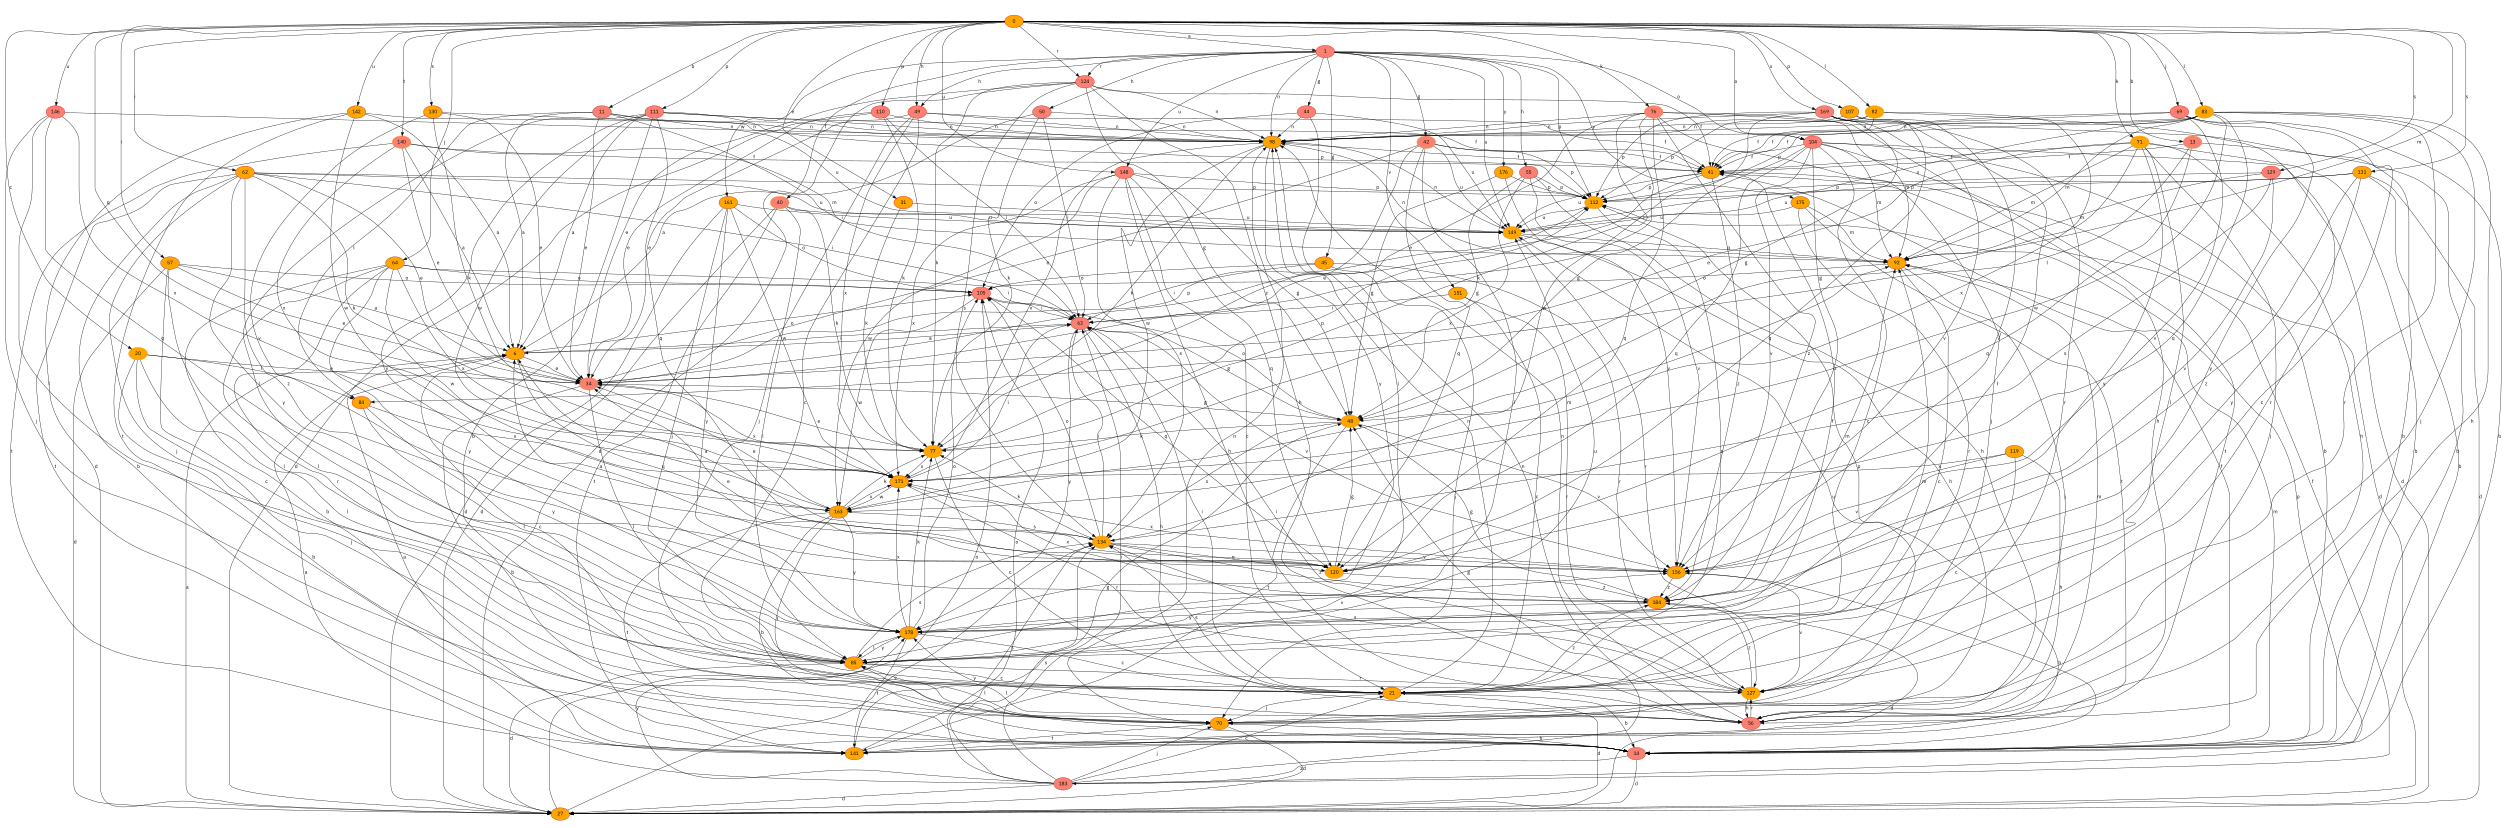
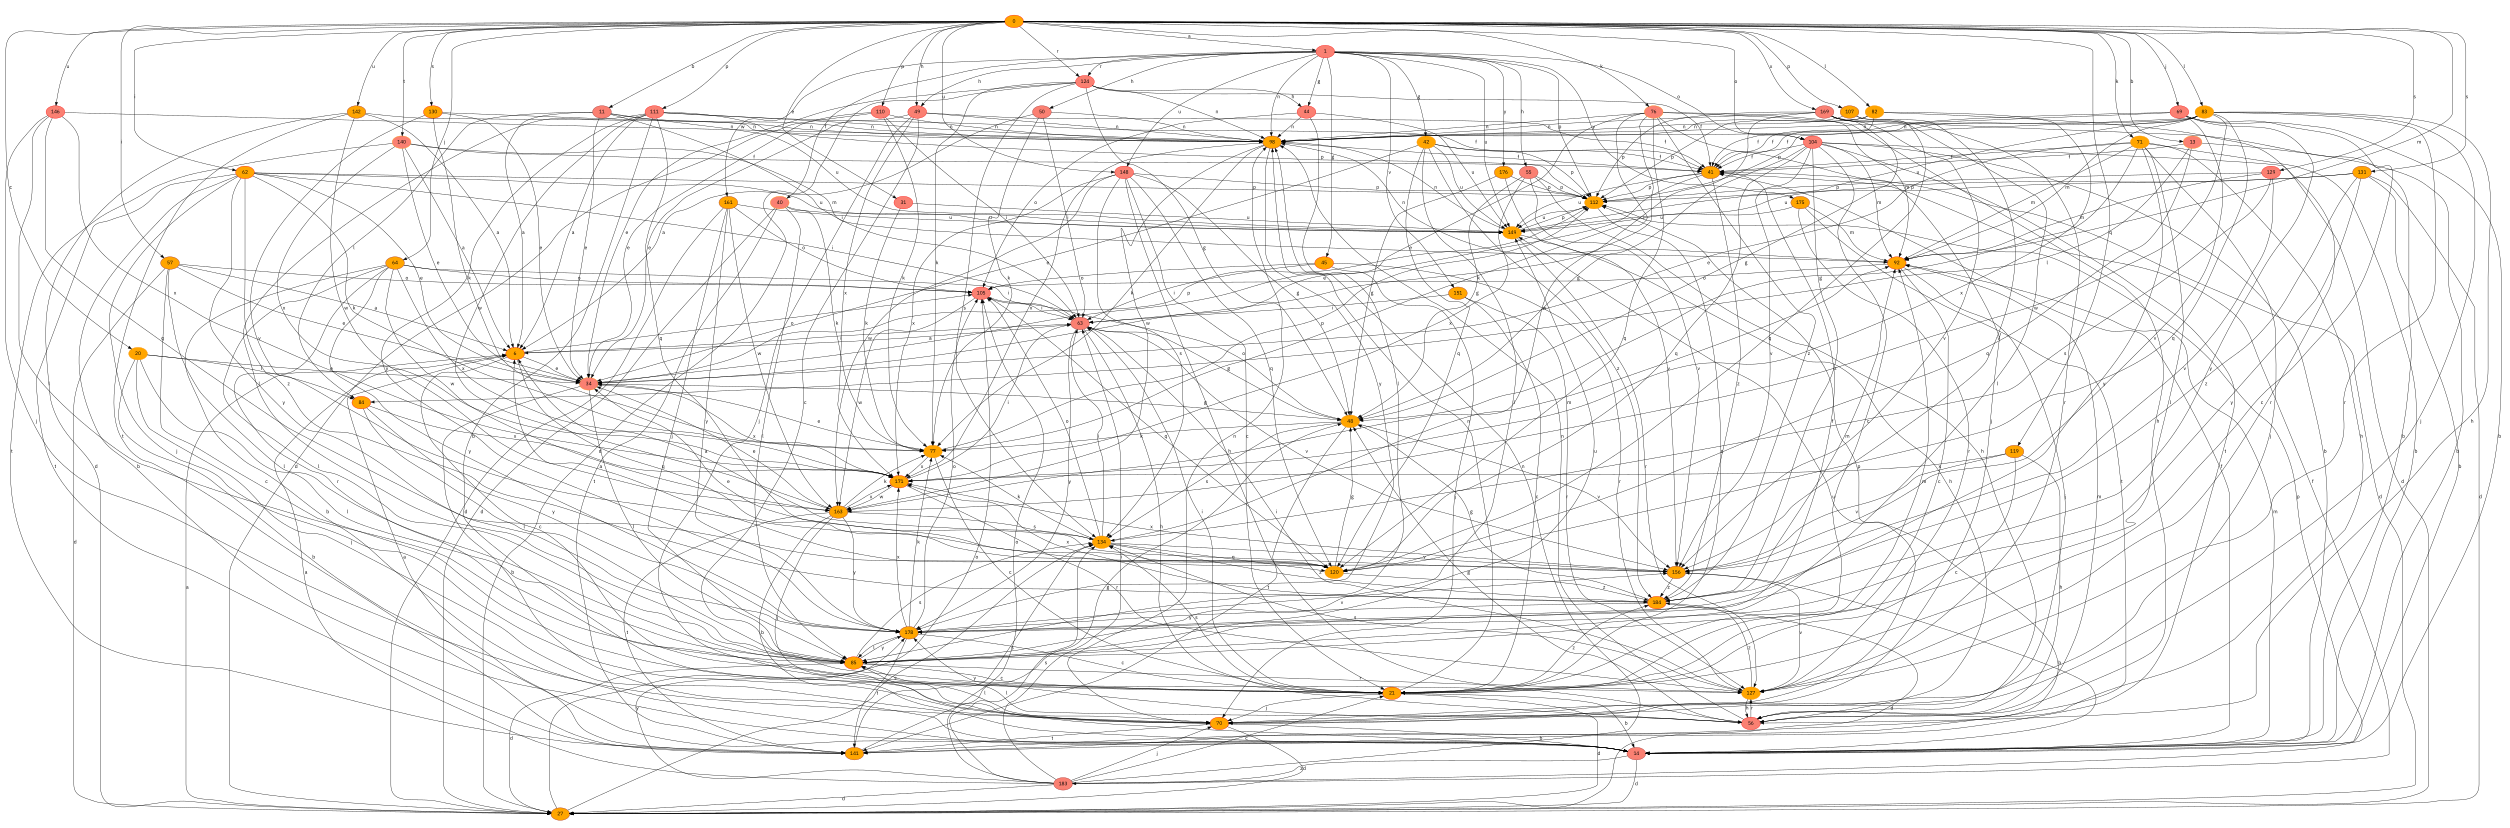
edge "0" -> "34": now "0" -> "119"
node "42": fillcolor salmon -> orange
node "31": fillcolor orange -> salmon
edge "149" -> "92": now "149" -> "112"
edge "42" -> "77": now "42" -> "184"
edge "161" -> "171": now "161" -> "163"
edge "124" -> "56": now "124" -> "44"
